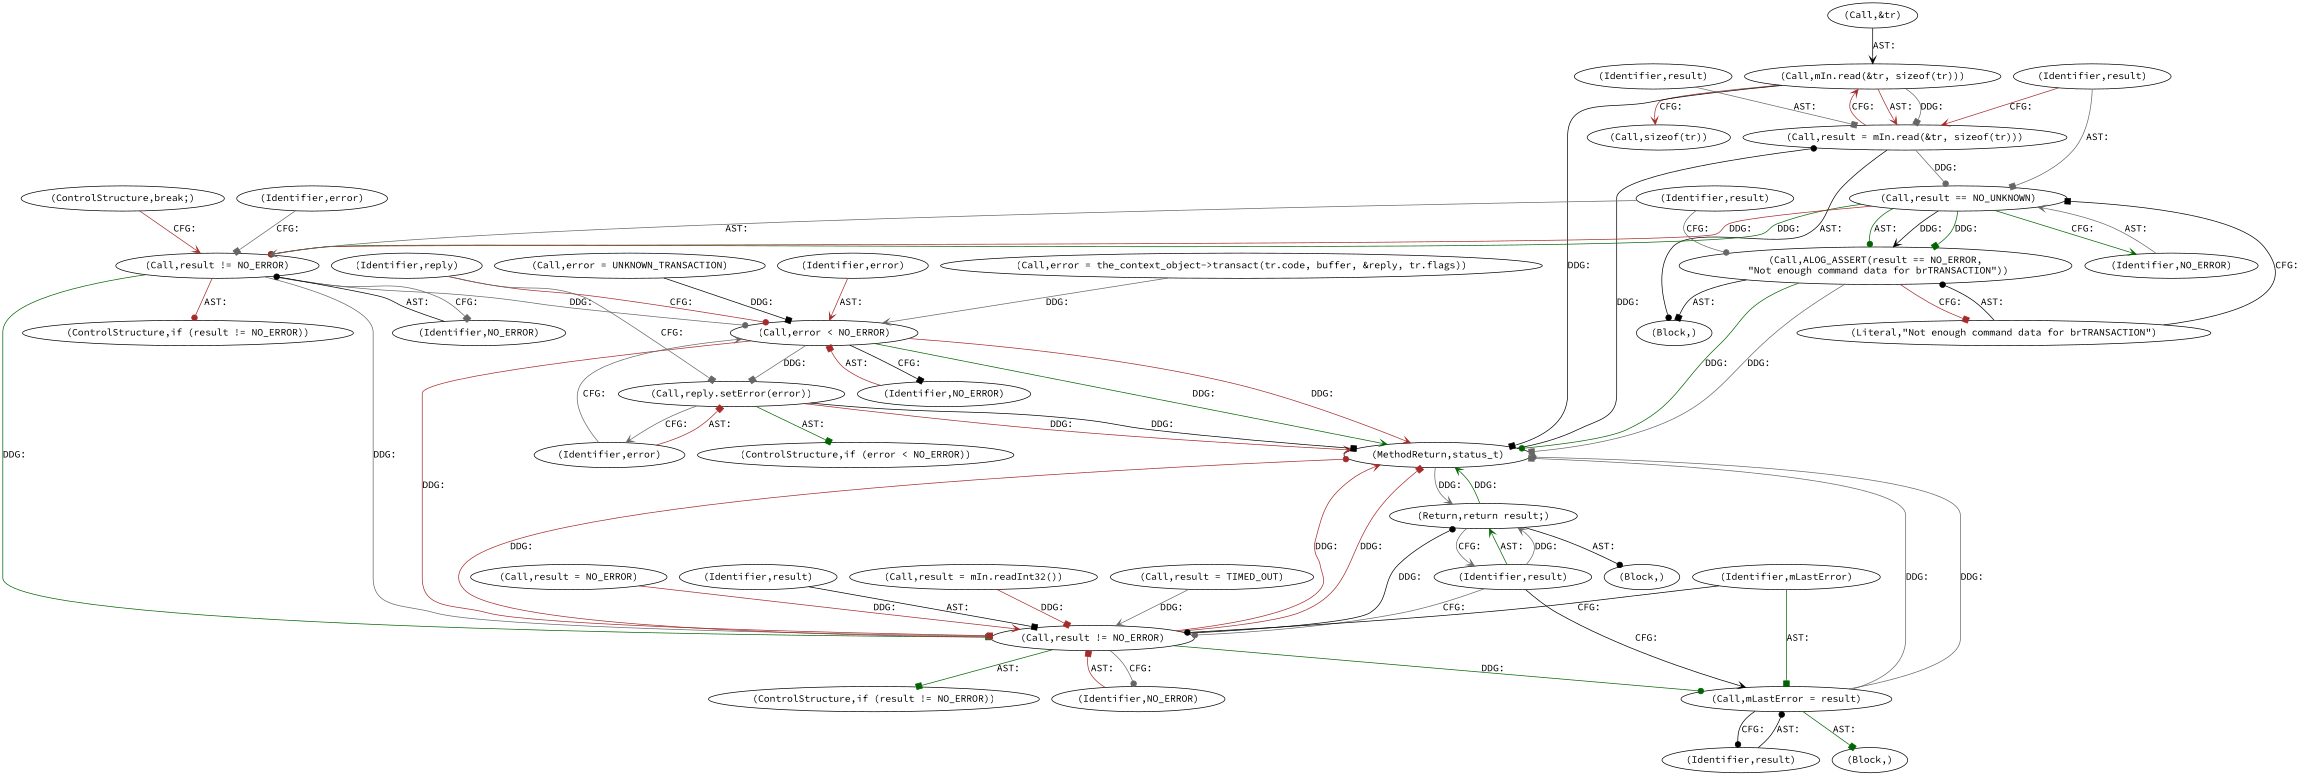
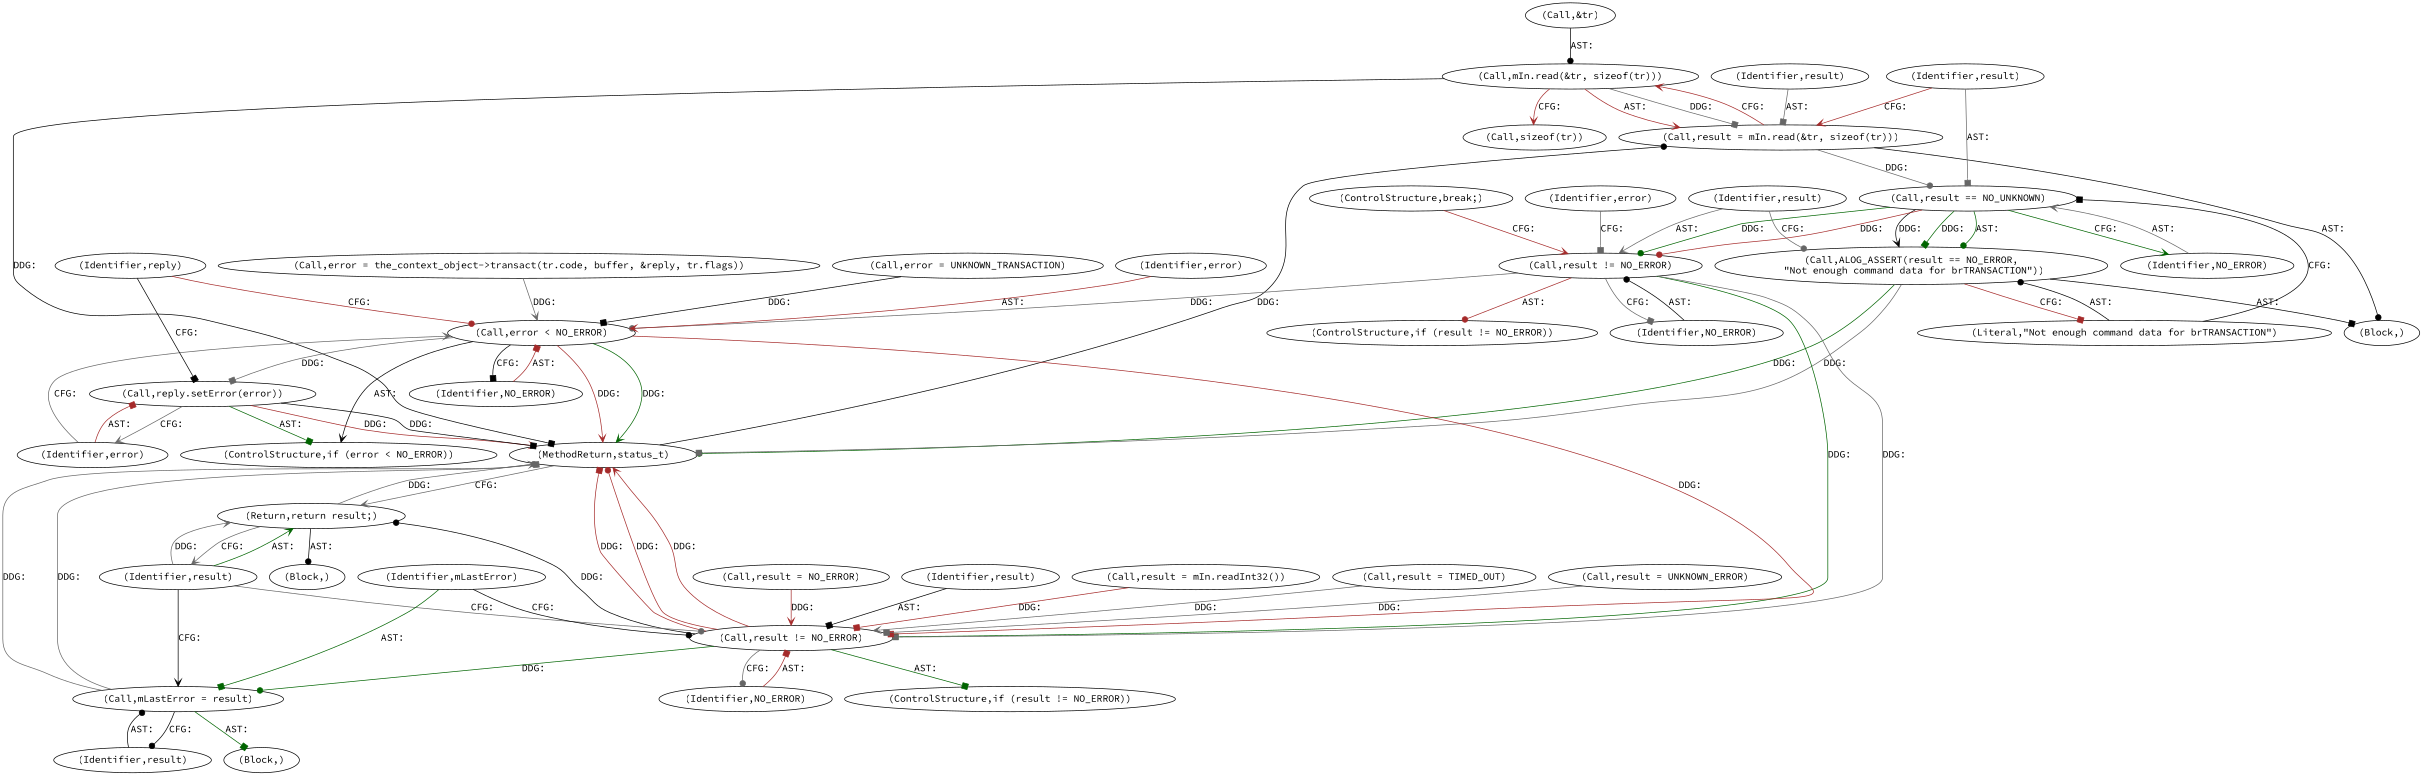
edge "(Call,&tr)" -> "(Call,mIn.read(&tr, sizeof(tr)))": arrowhead vee -> dot
edge "(Identifier,reply)" -> "(Call,reply.setError(error))": color gray40 -> black
edge "(Call,error < NO_ERROR)" -> "(ControlStructure,if (error < NO_ERROR))": added, label "AST:"
edge "(MethodReturn,status_t)" -> "(Return,return result;)": label "DDG: " -> "CFG: "
edge "(Return,return result;)" -> "(MethodReturn,status_t)": color darkgreen -> gray40
node "(Call,result = UNKNOWN_ERROR)": added
